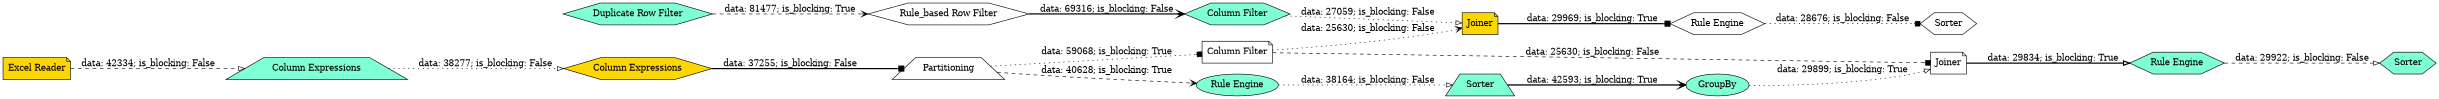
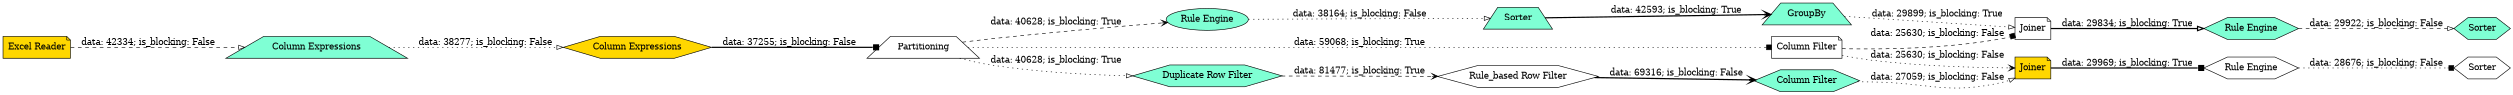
edge "Partitioning" -> "Duplicate Row Filter": added, label "data: 40628; is_blocking: True"
node "GroupBy": shape ellipse -> trapezium
